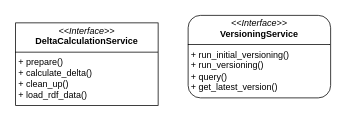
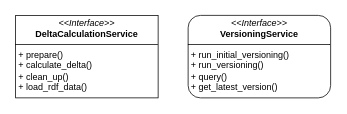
node "<<Interface>> DeltaCalculationService + prepare() + calculate_delta() + clean_up() + load_rdf_data()": moved (87, 64) -> (87, 57)
